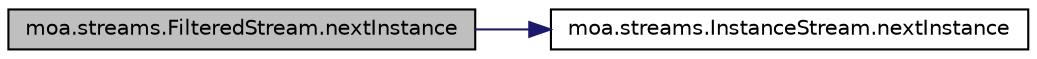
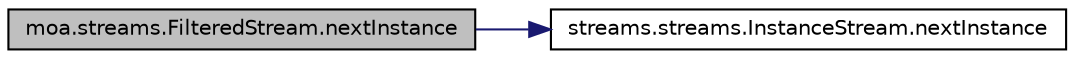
node "moa.streams.InstanceStream.nextInstance": label "moa.streams.InstanceStream.nextInstance" -> "streams.streams.InstanceStream.nextInstance"
